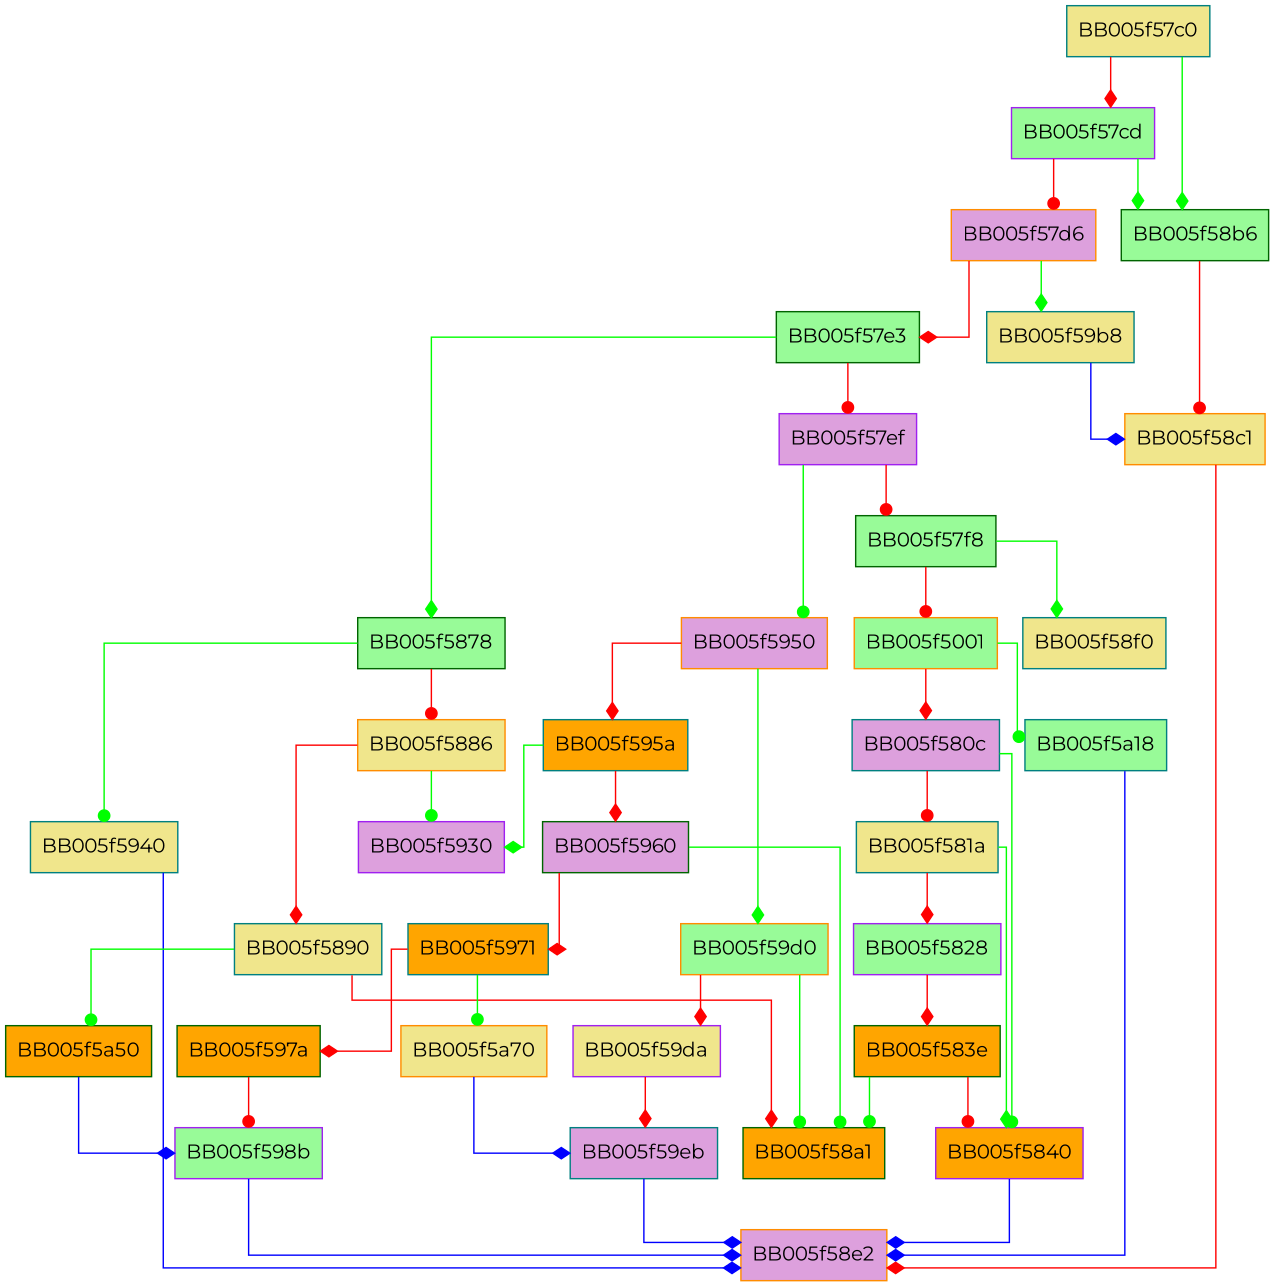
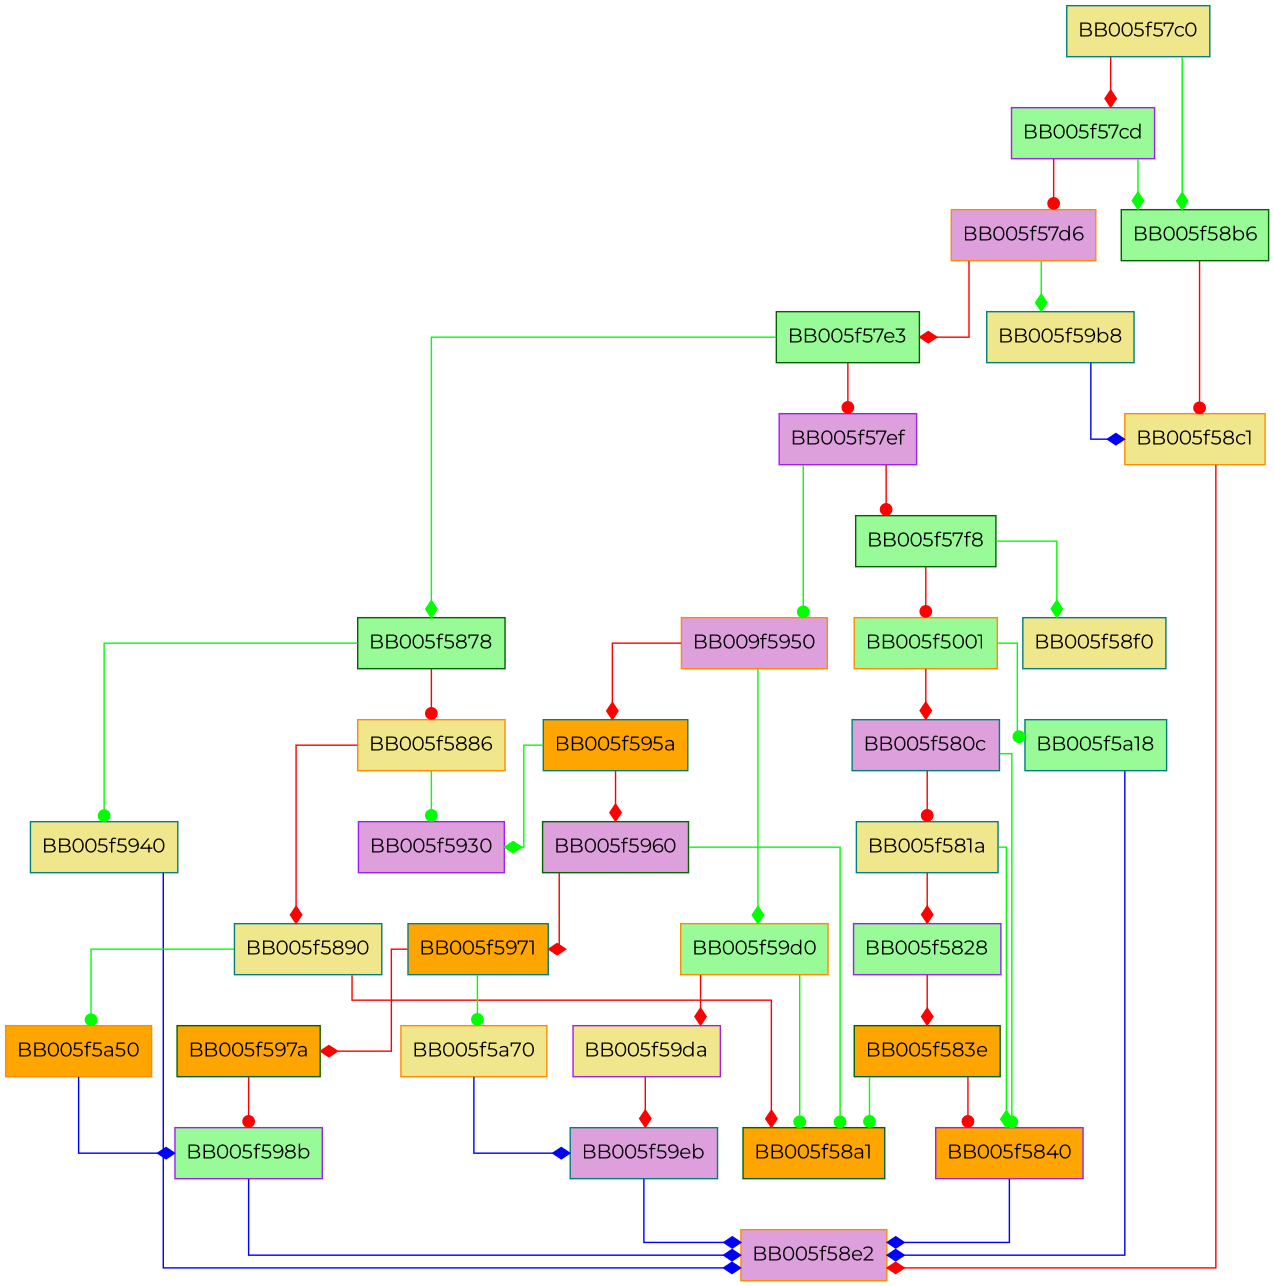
node "BB005f5950": label "BB005f5950" -> "BB009f5950"
node "BB005f5a50": color darkgreen -> darkorange
